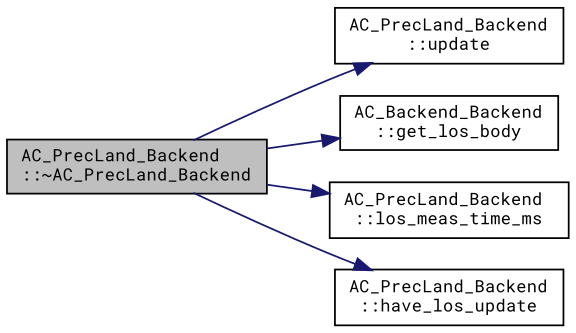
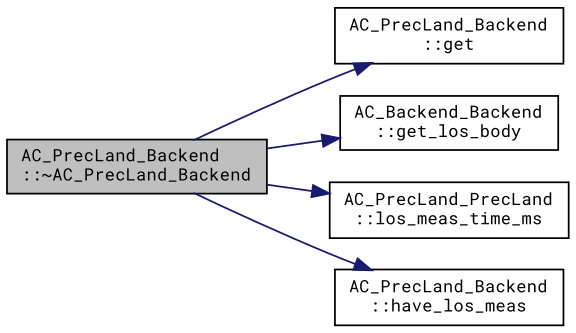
node "AC_PrecLand_Backend ::update": label "AC_PrecLand_Backend ::update" -> "AC_PrecLand_Backend ::get"
node "AC_PrecLand_Backend ::los_meas_time_ms": label "AC_PrecLand_Backend ::los_meas_time_ms" -> "AC_PrecLand_PrecLand ::los_meas_time_ms"
node "AC_PrecLand_Backend ::have_los_update": label "AC_PrecLand_Backend ::have_los_update" -> "AC_PrecLand_Backend ::have_los_meas"
